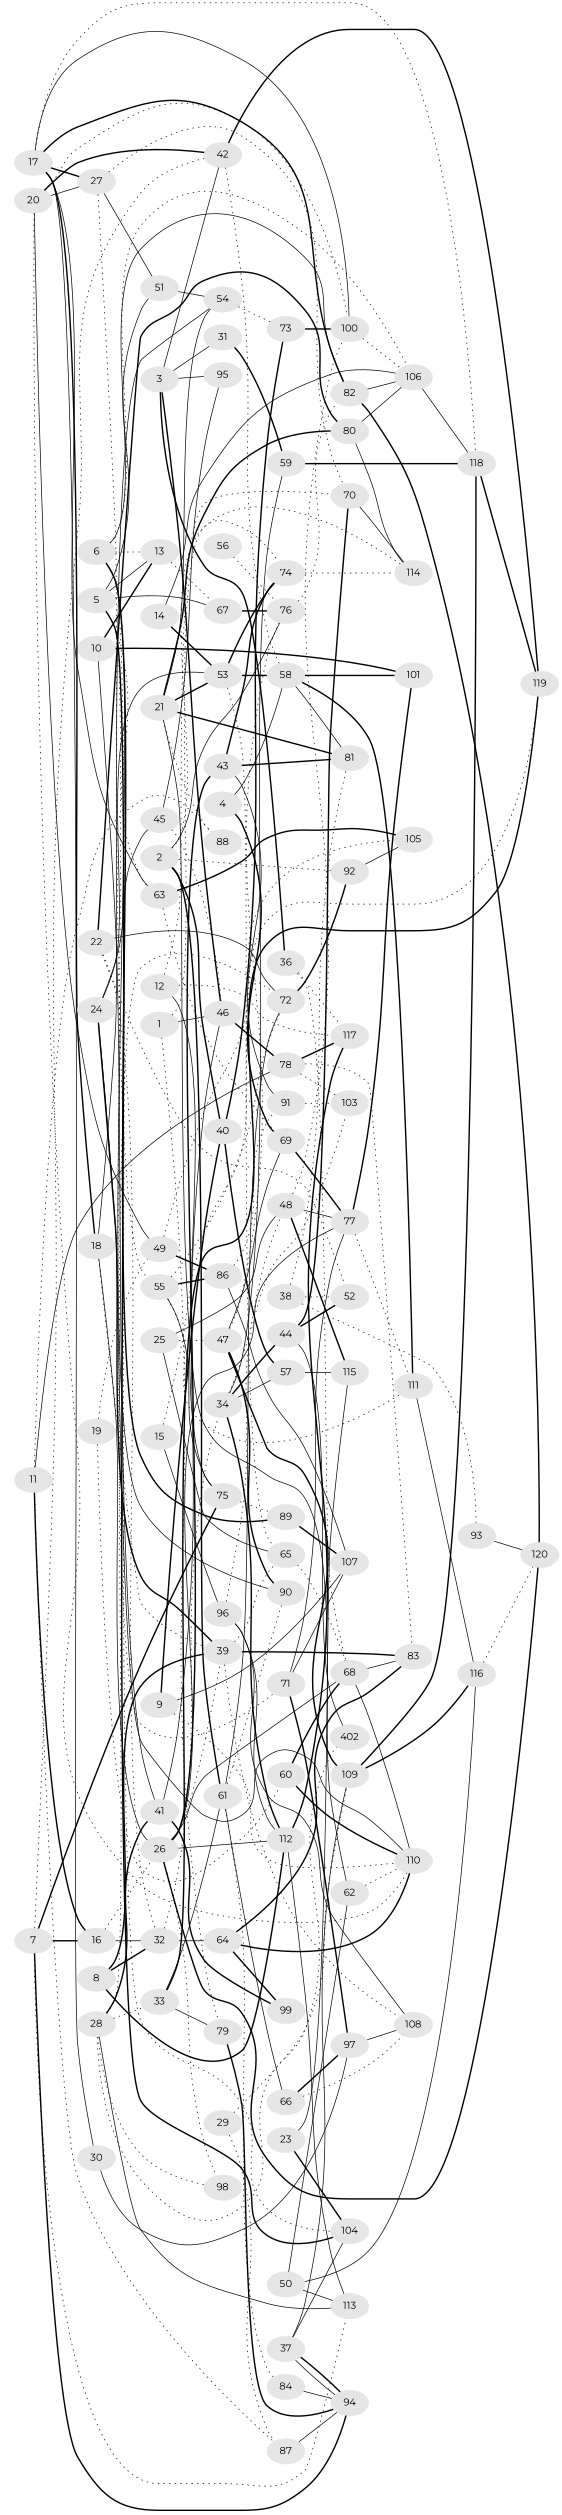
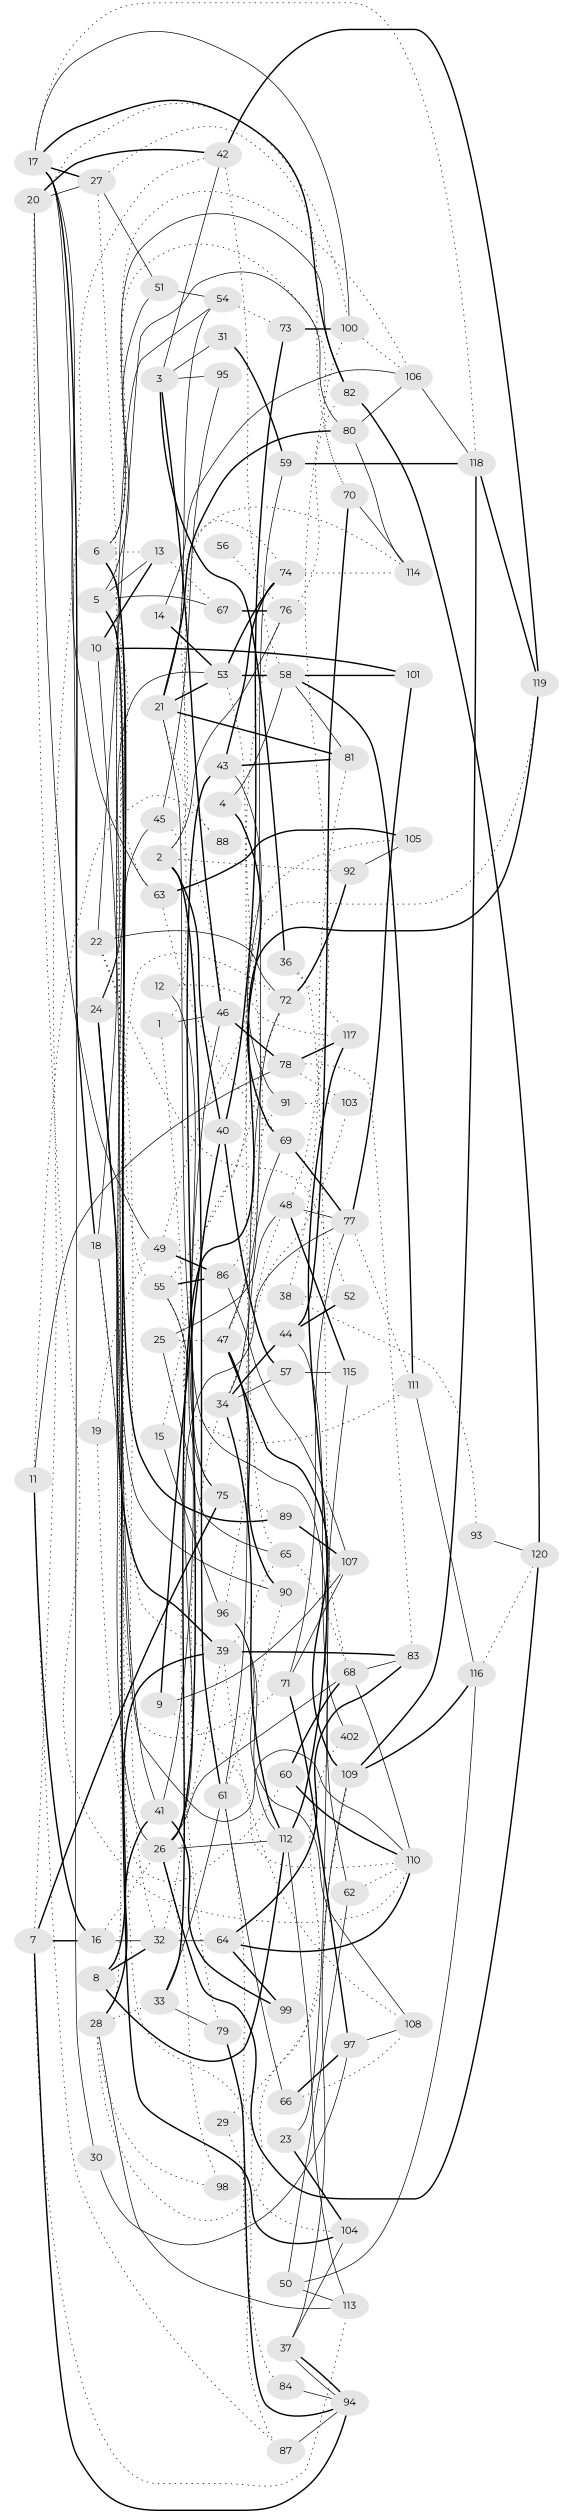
edge "106" -- "82": removed
edge "80" -- "22": style bold -> solid
edge "70" -- "12": now "70" -- "6"
